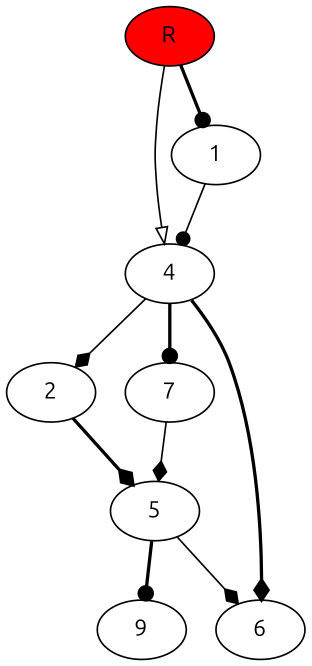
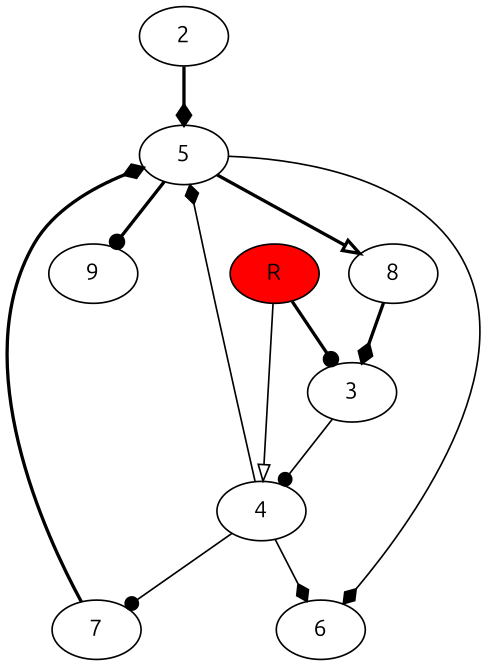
node "1": label "1" -> "3"
node "8": added
edge "4" -> "2": now "4" -> "5"
edge "4" -> "7": style bold -> solid
edge "4" -> "6": style bold -> solid
edge "7" -> "5": style solid -> bold
